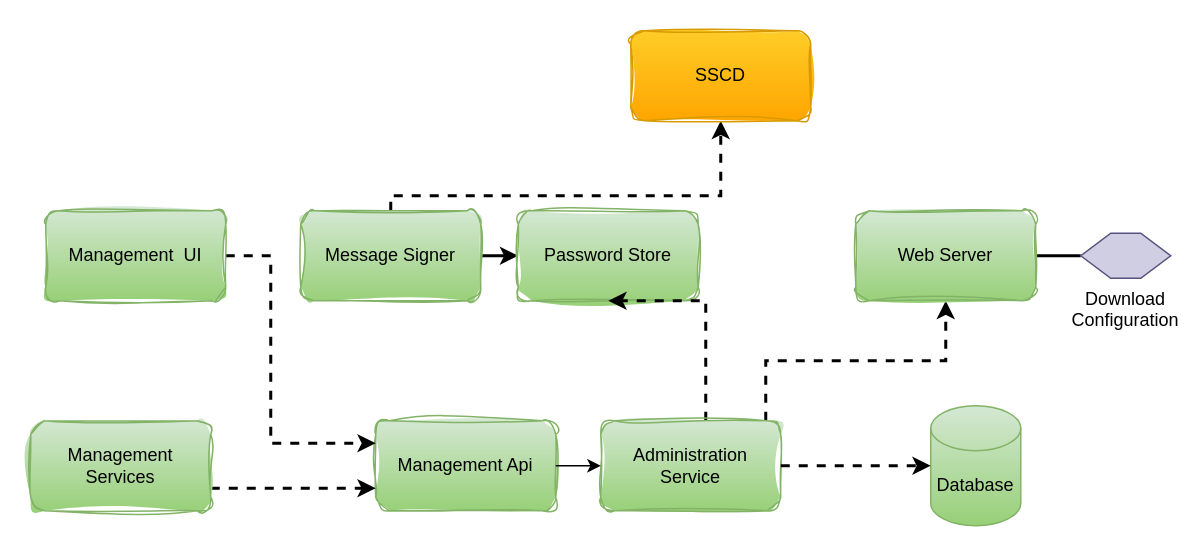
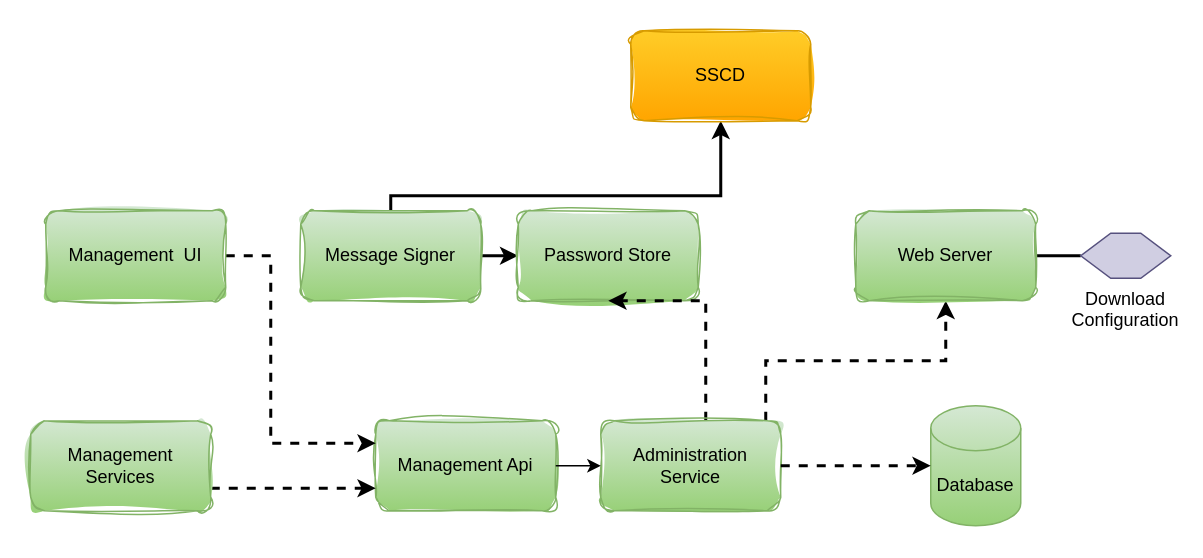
edge "Message Signer" -> "SSCD": style dashed -> solid
